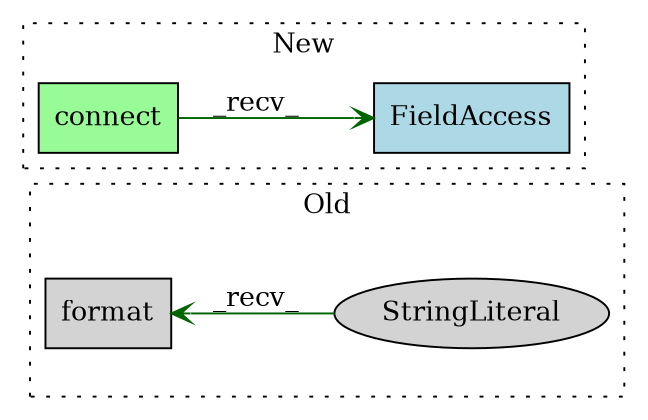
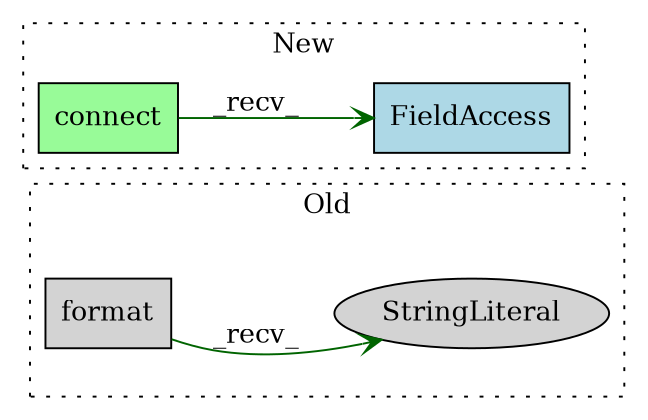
edge "StringLiteral" -> "format": reversed
